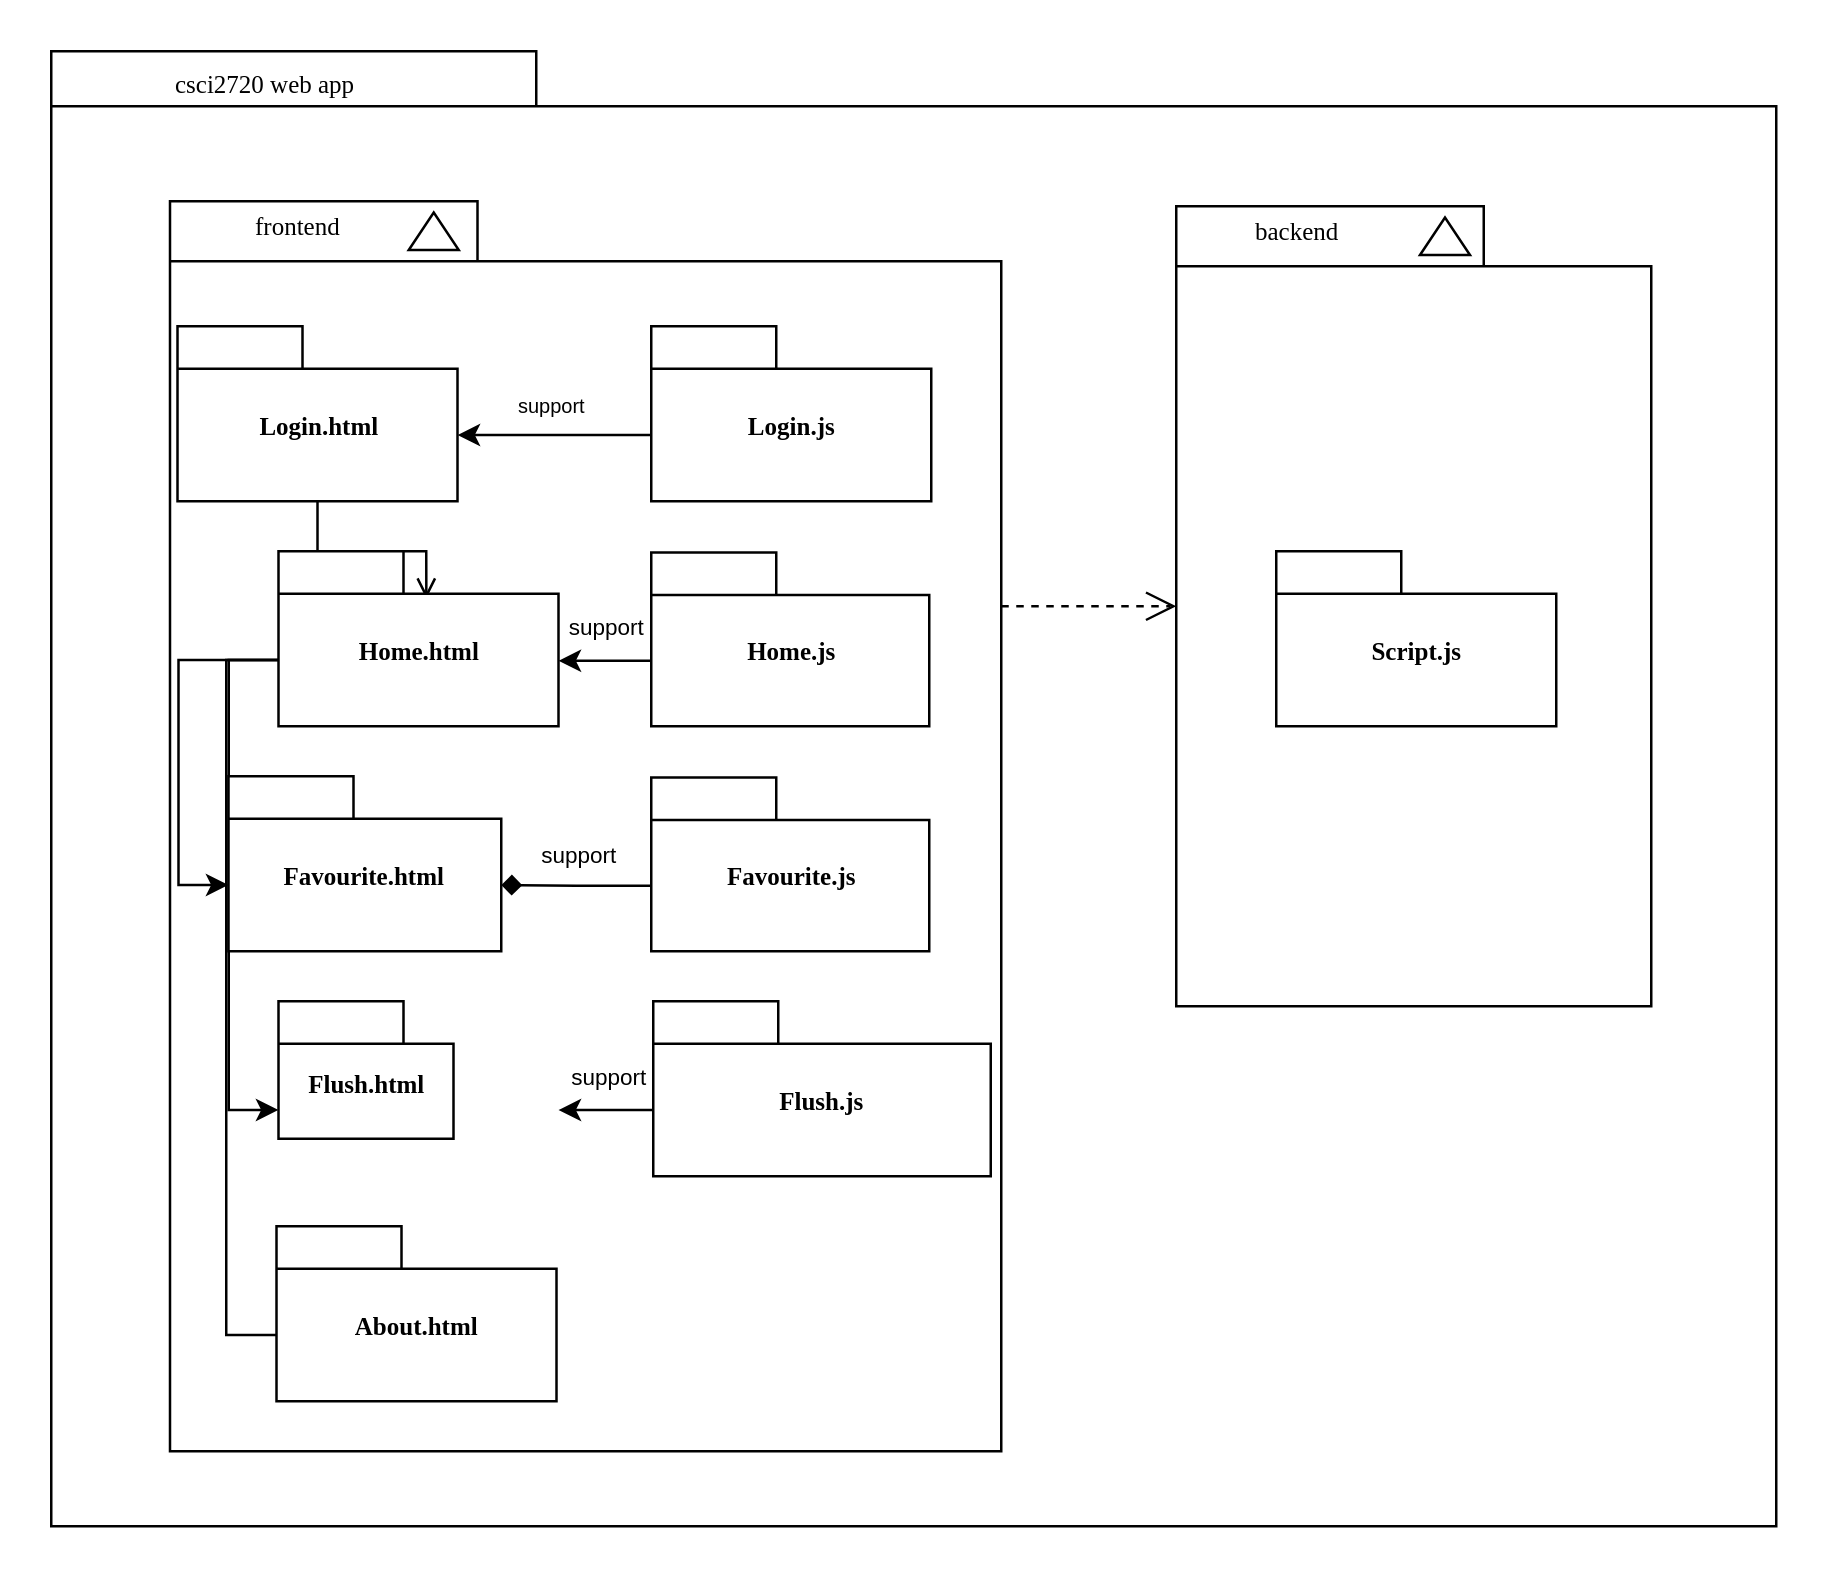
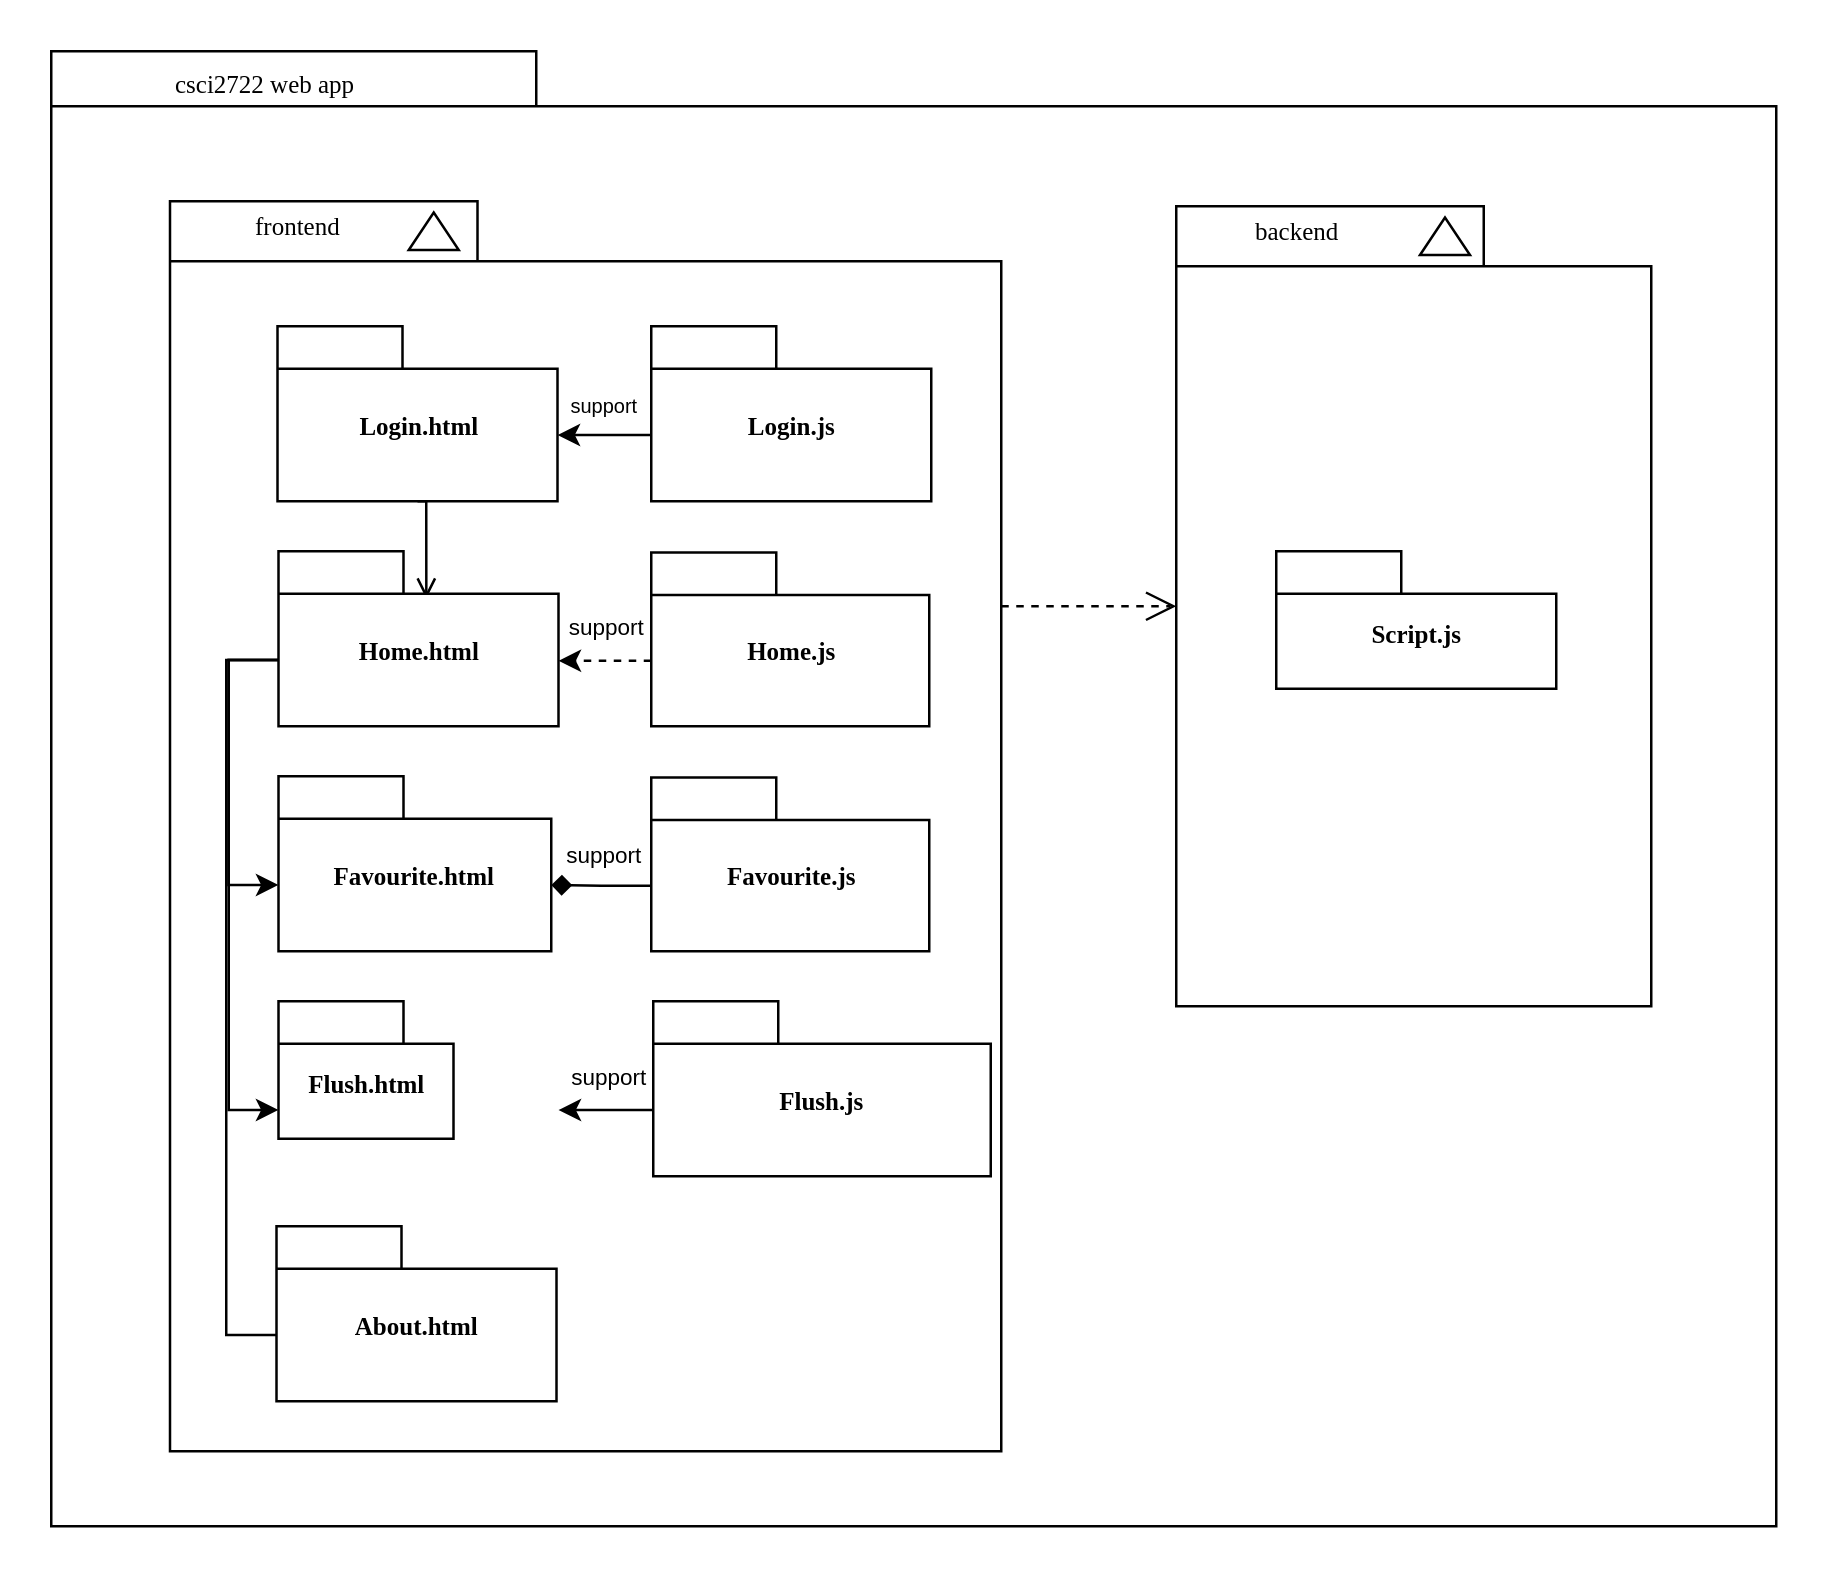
node "csci2720 web app": label "csci2720 web app" -> "csci2722 web app"
node "Login.html": moved (318, 414) -> (418, 414)
node "Script.js": size 280x175 -> 280x138
edge "Home.js" -> "Home.html": style solid -> dashed
node "Favourite.html": moved (365, 864) -> (415, 864)
